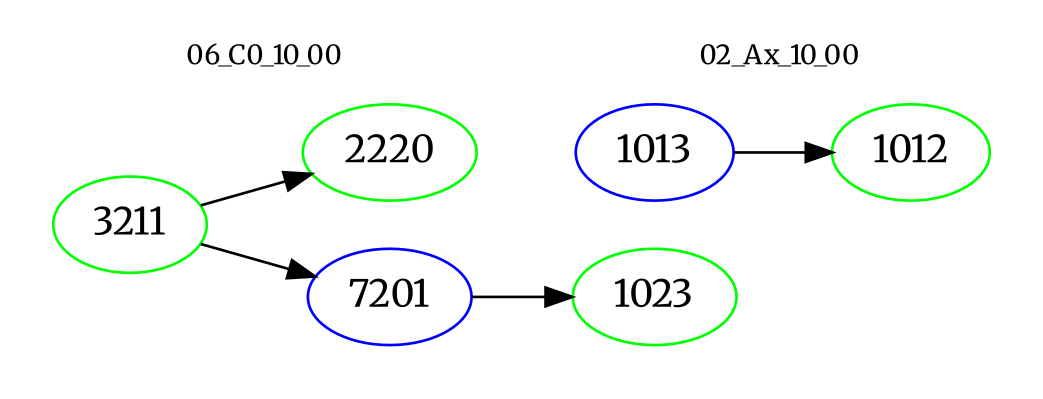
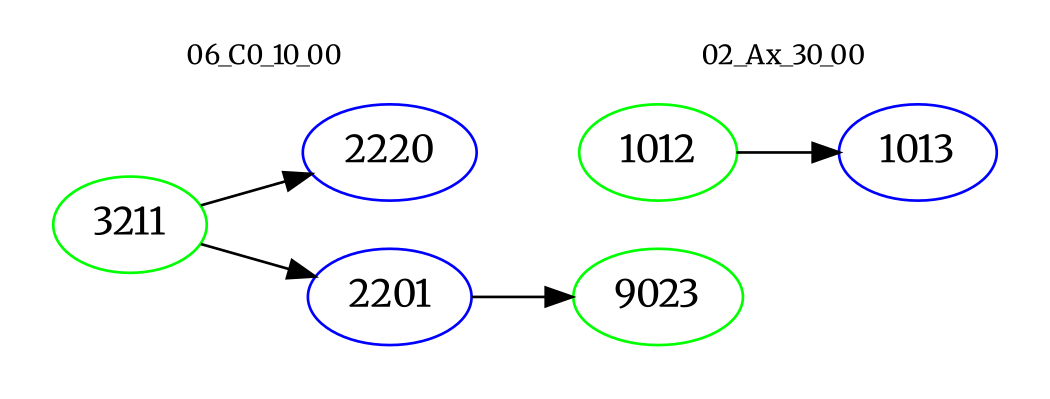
cluster "02_Ax_10_00": label "02_Ax_10_00" -> "02_Ax_30_00"
node "2220": color green -> blue
edge "1013" -> "1012": reversed
node "7201": label "7201" -> "2201"
node "1023": label "1023" -> "9023"
